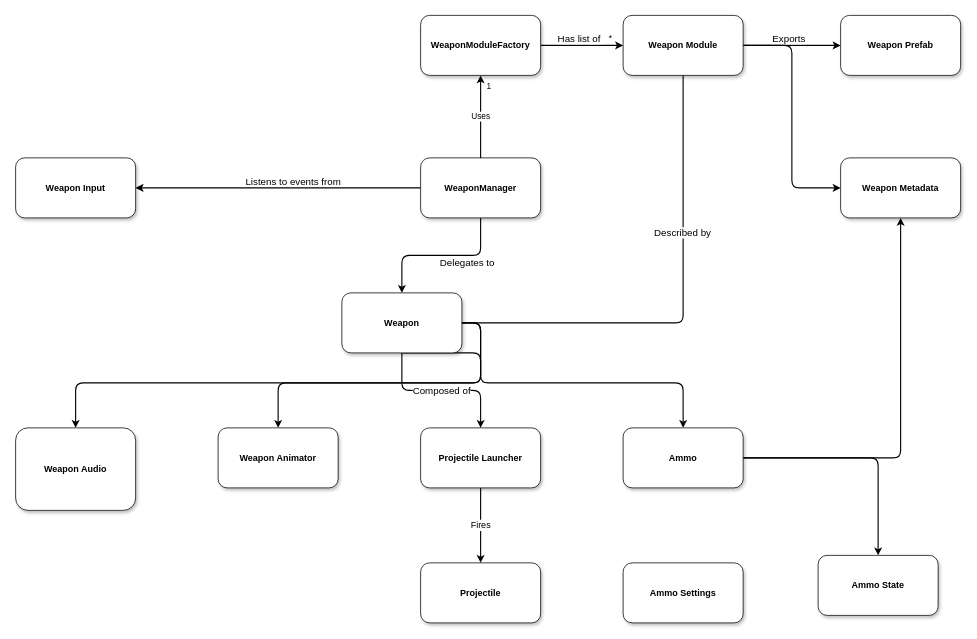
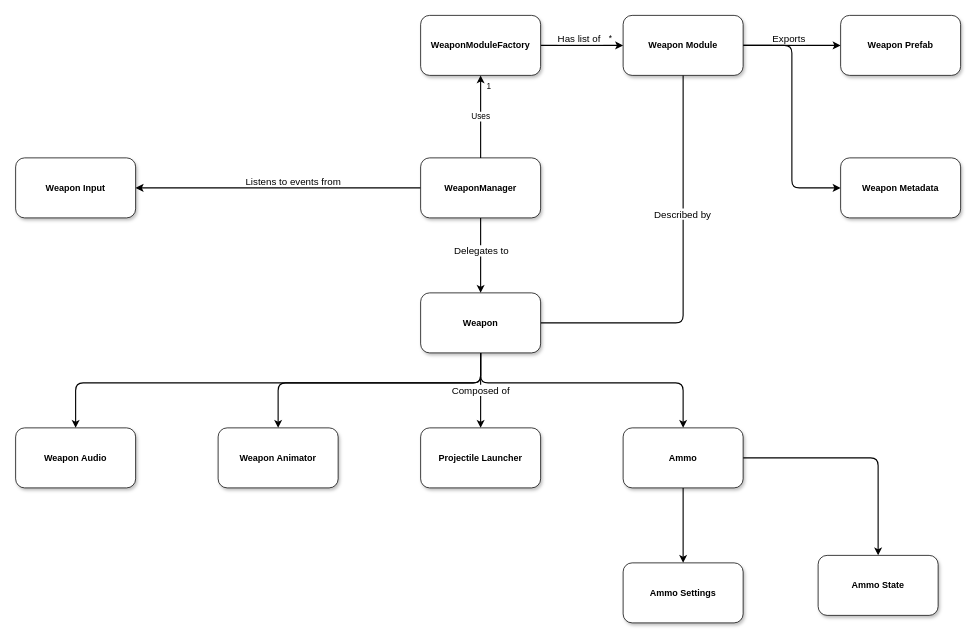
node "Weapon": moved (402, 323) -> (480, 323)
edge "Ammo" -> "Weapon Metadata": now "Ammo" -> "Ammo Settings"
node "Weapon Audio": size 120x83 -> 120x60
edge "Projectile Launcher" -> "Projectile": removed, label "Fires"
node "Projectile": removed
